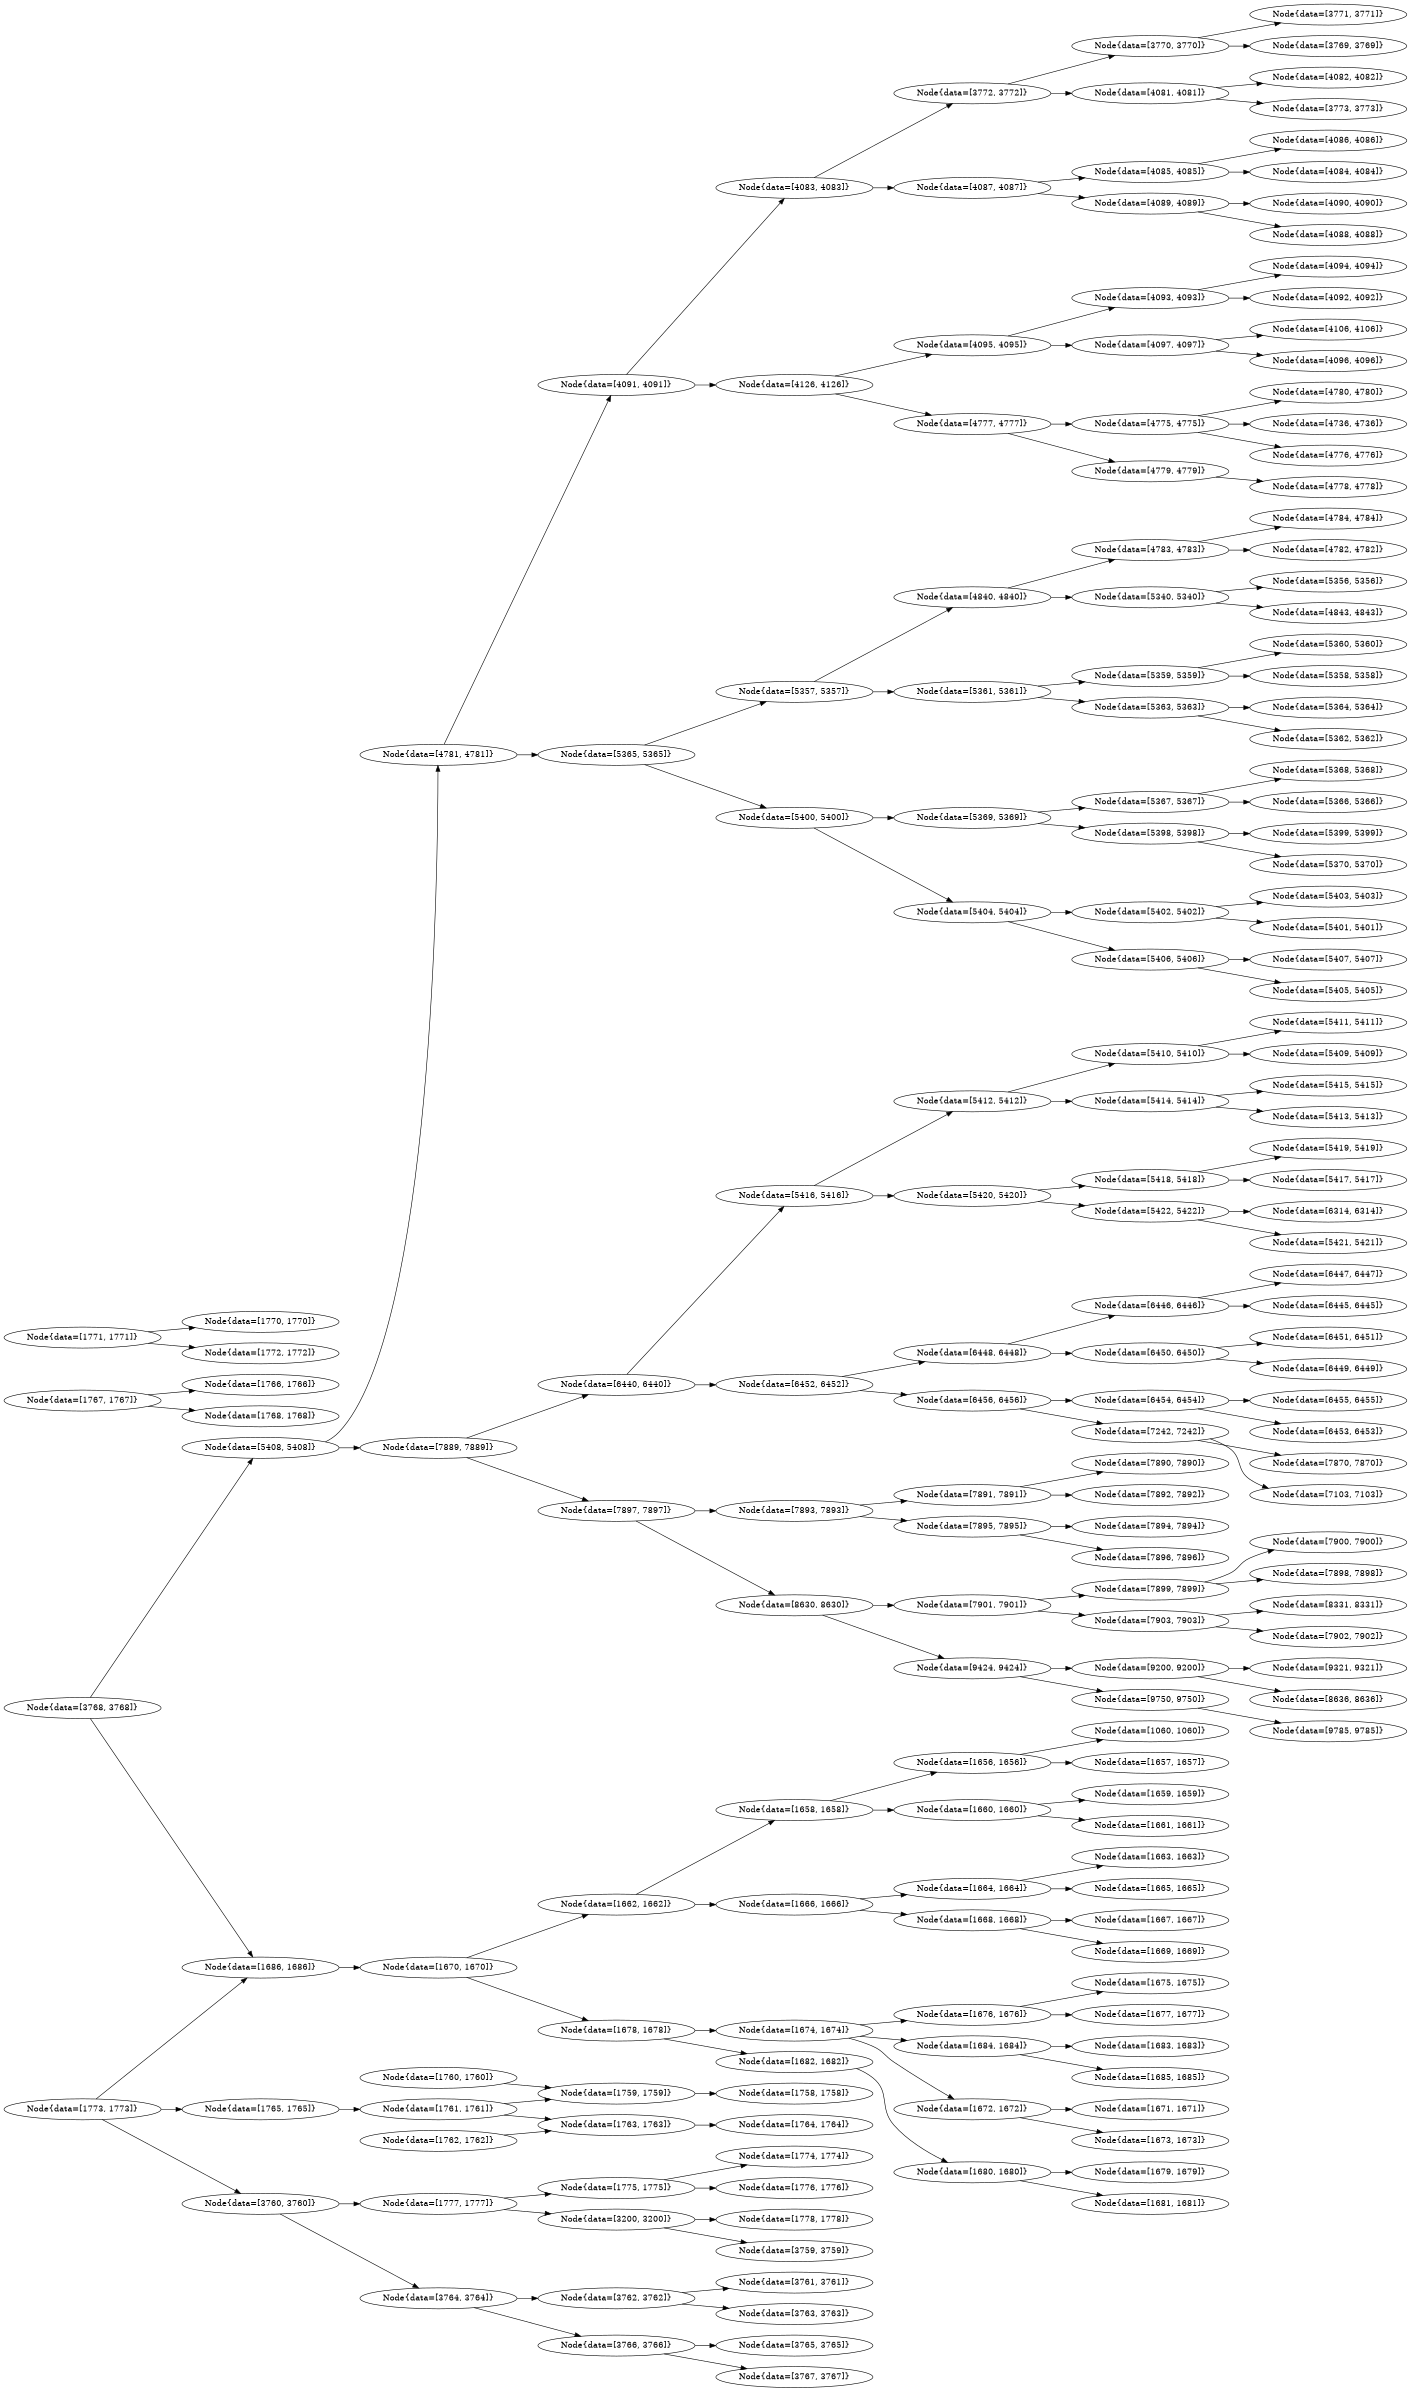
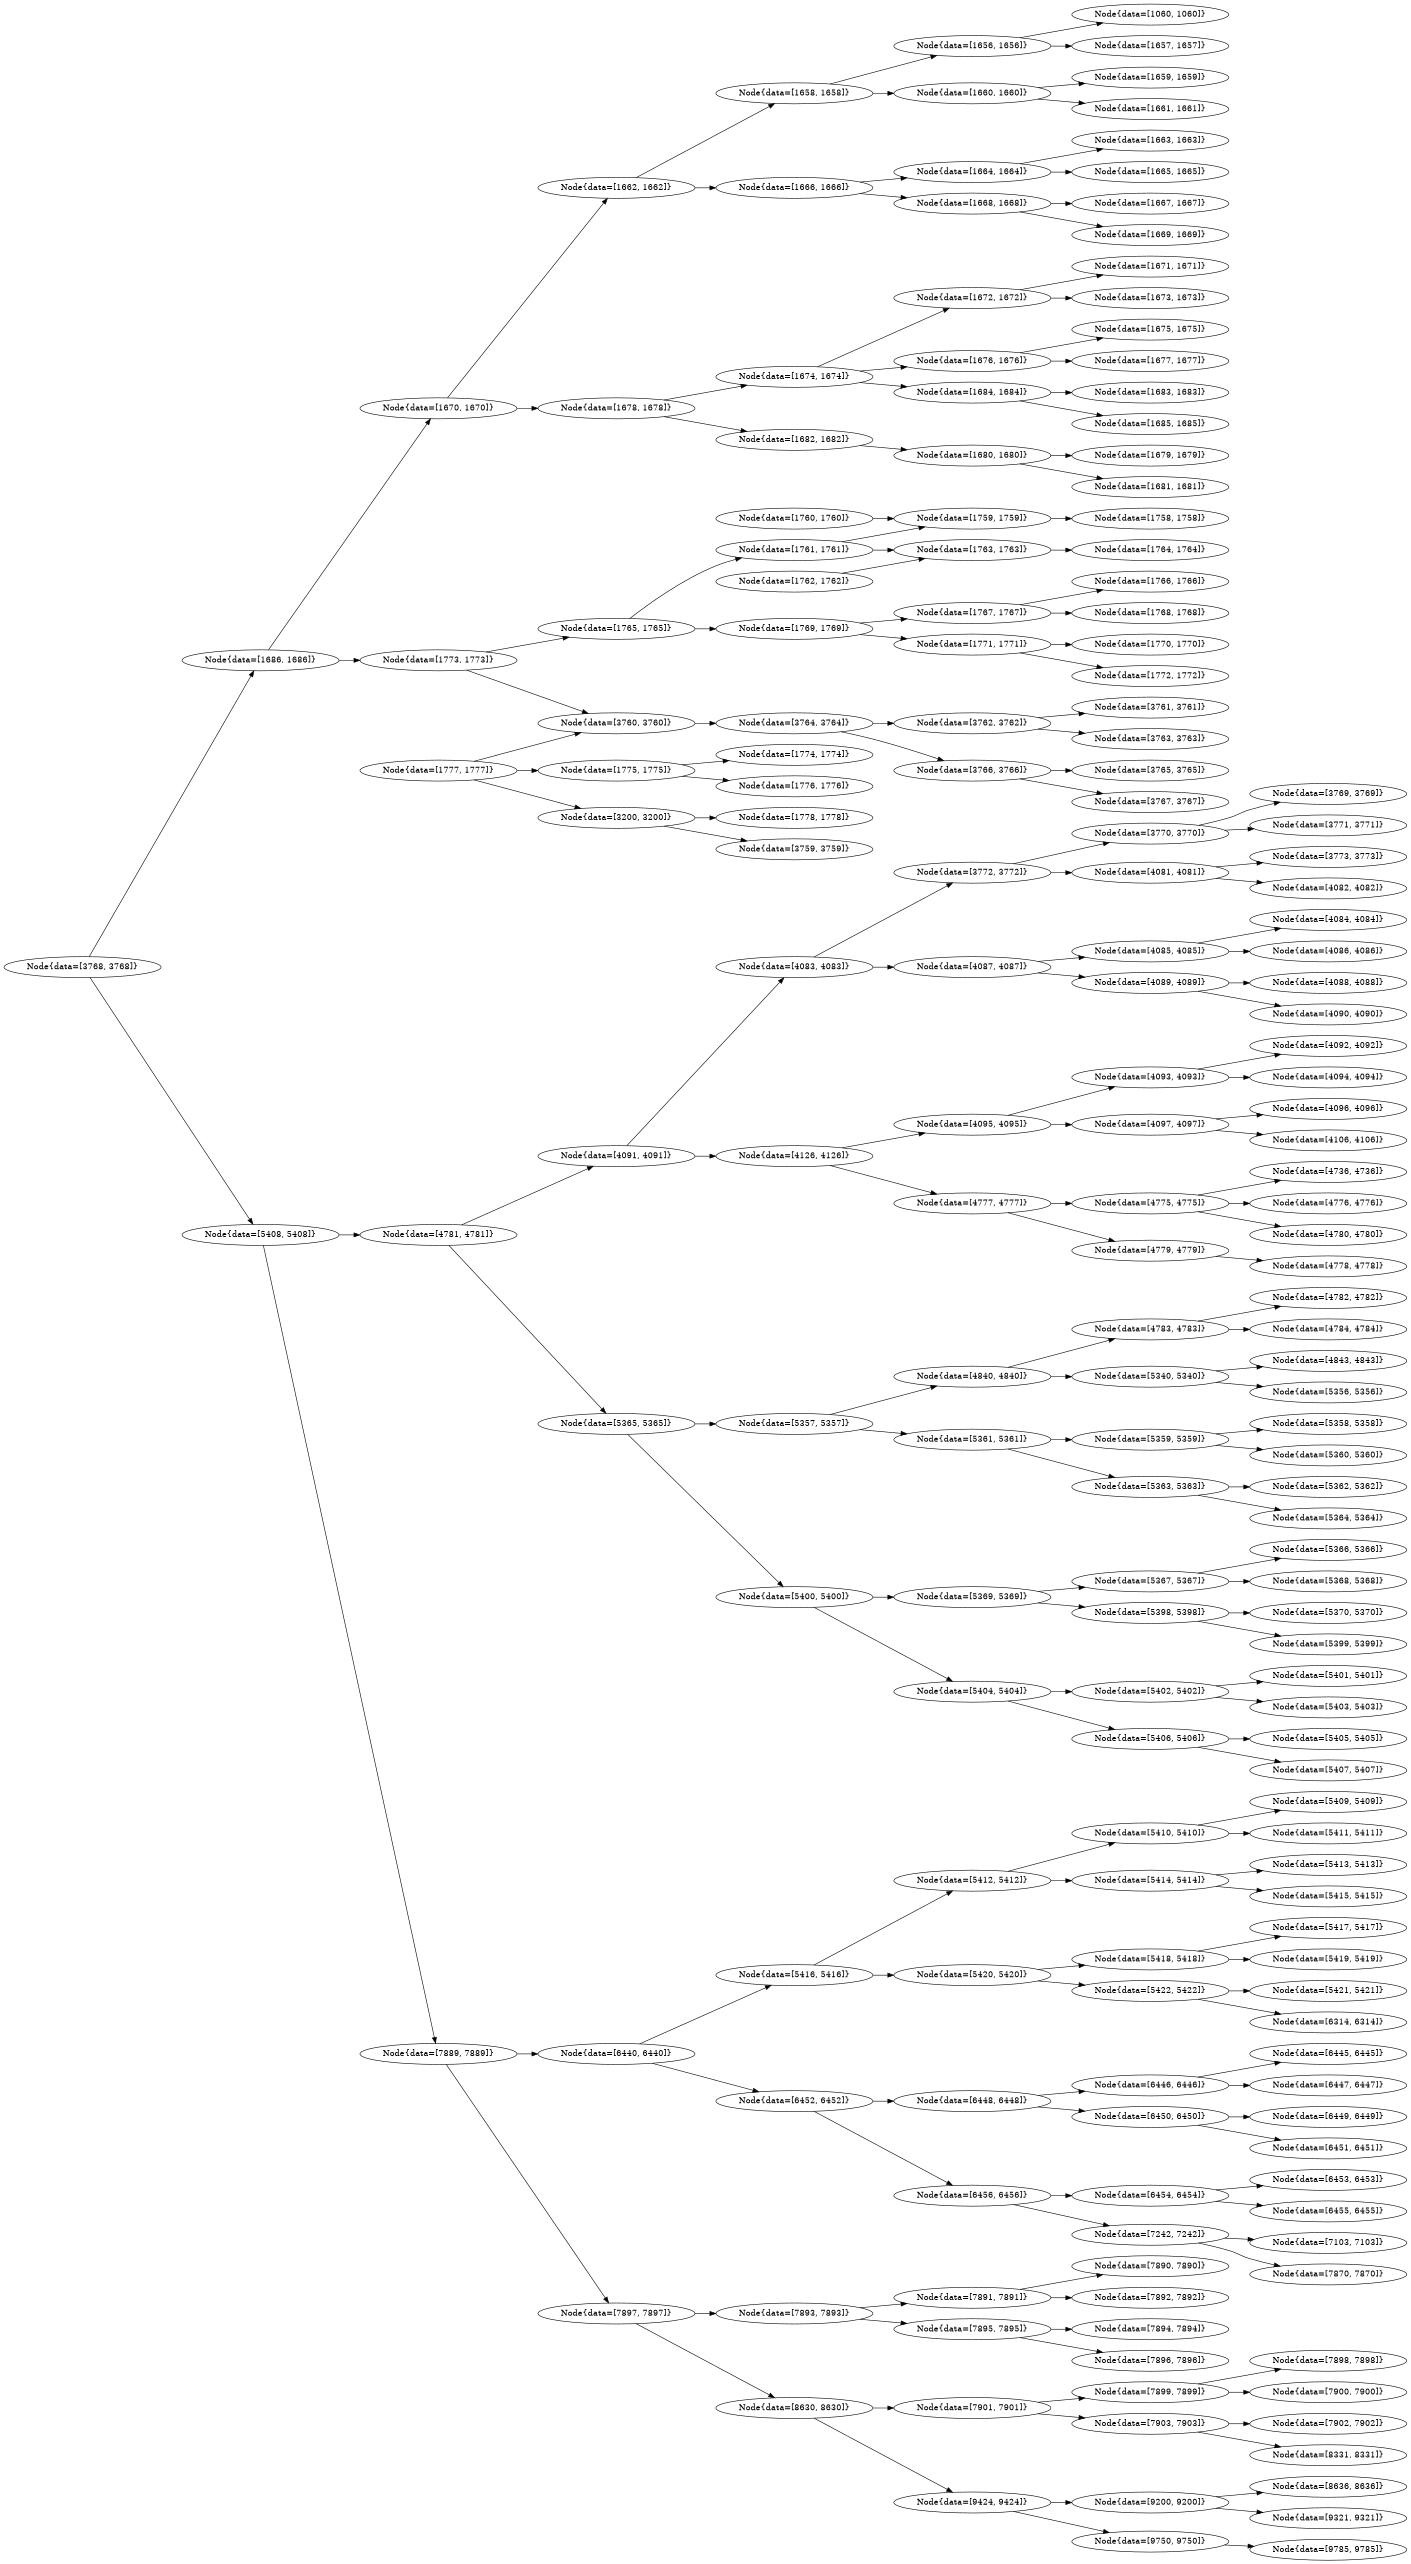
node "Node{data=[1769, 1769]}": added
edge "Node{data=[1773, 1773]}" -> "Node{data=[1686, 1686]}": reversed
edge "Node{data=[3760, 3760]}" -> "Node{data=[1777, 1777]}": reversed
